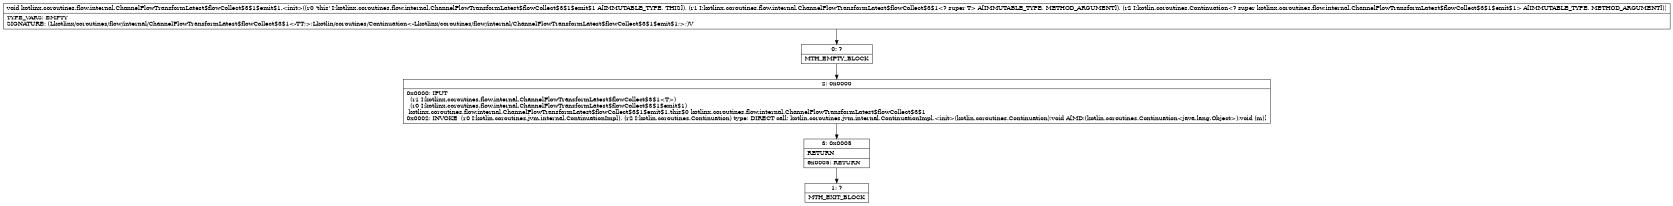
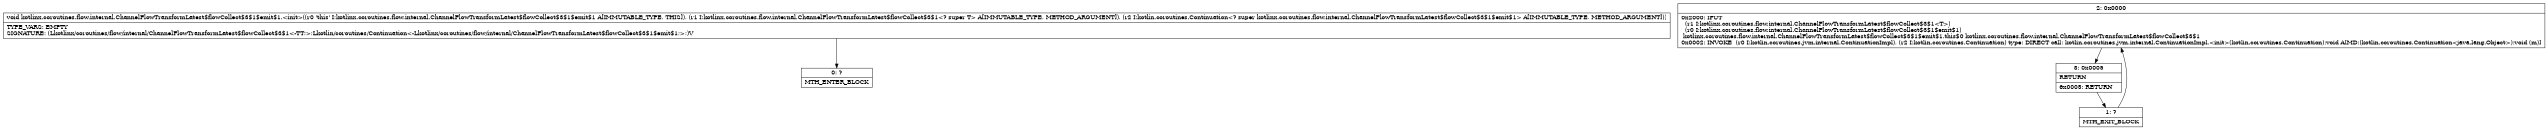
node "0: ?": text "MTH_EMPTY_BLOCK" -> "MTH_ENTER_BLOCK"
edge "0: ?" -> "2: 0x0000": now "1: ?" -> "2: 0x0000"
node "2: 0x0000": text "0x0000: IPUT" -> "0x2000: IPUT"
